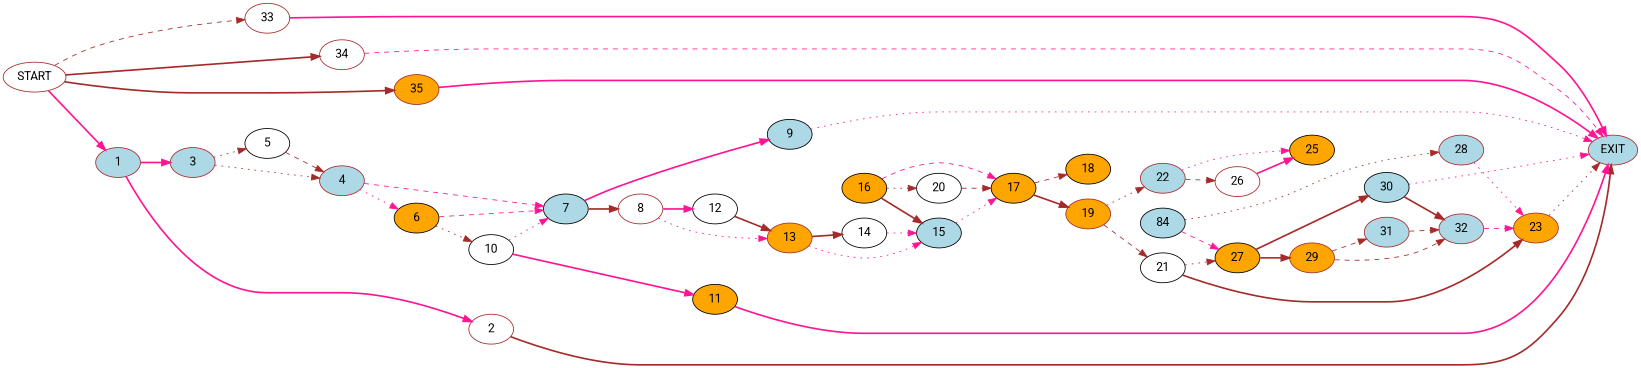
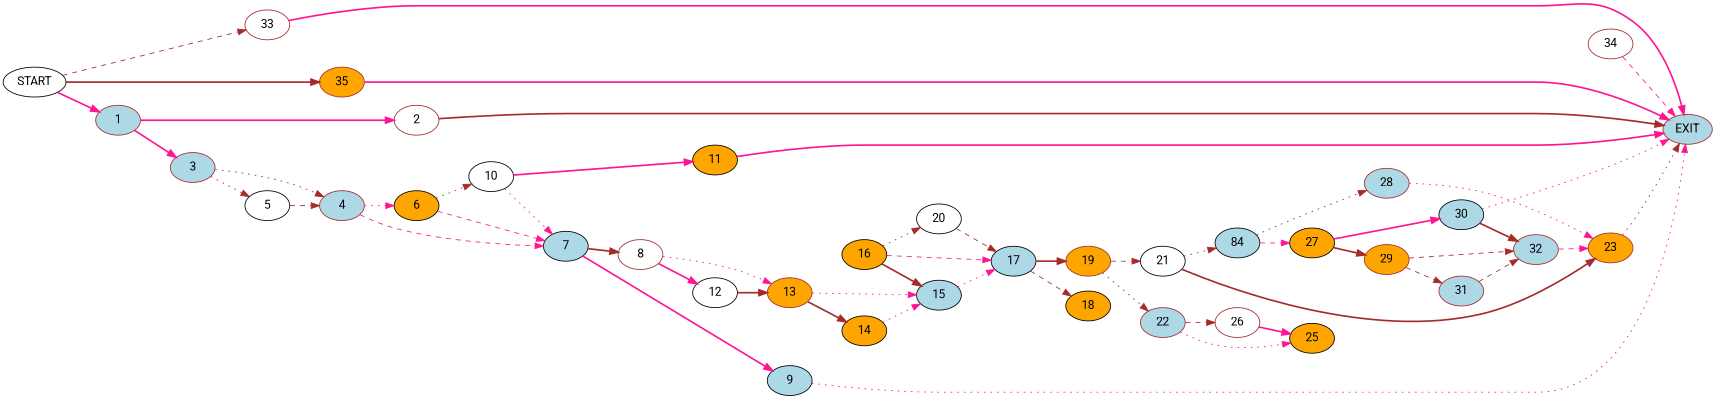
edge "START" -> "34": removed
node "START": color brown -> black
node "17": fillcolor orange -> lightblue
edge "27" -> "30": color brown -> deeppink
node "14": fillcolor white -> orange
edge "21" -> "27": now "21" -> "84"
